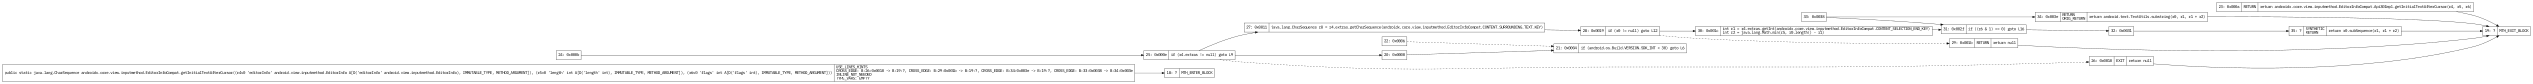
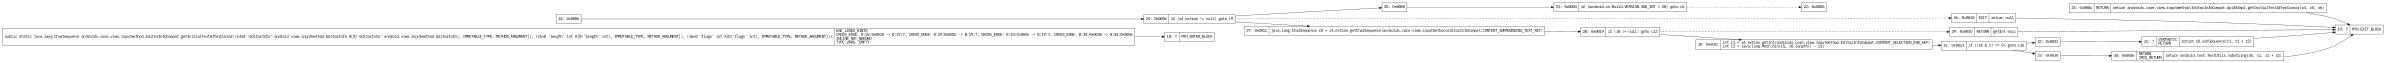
edge "33: 0x0038" -> "31: 0x002f": reversed
node "29: 0x001b": text "return null" -> "getInt null"
edge "22: 0x0006" -> "21: 0x0004": reversed
